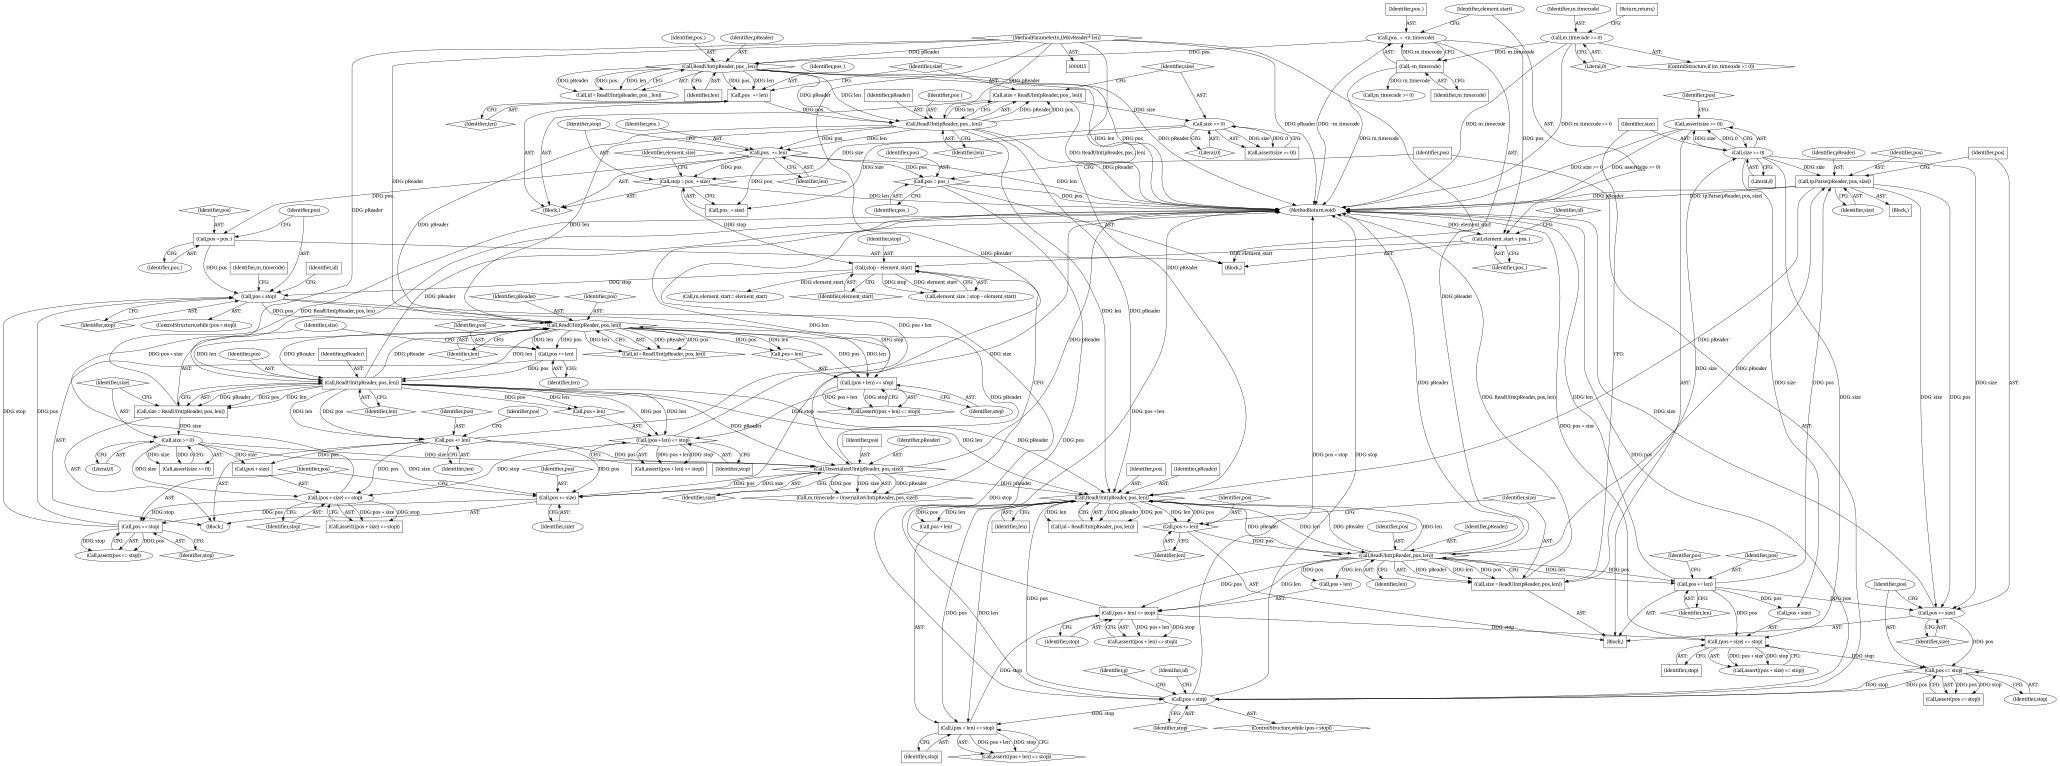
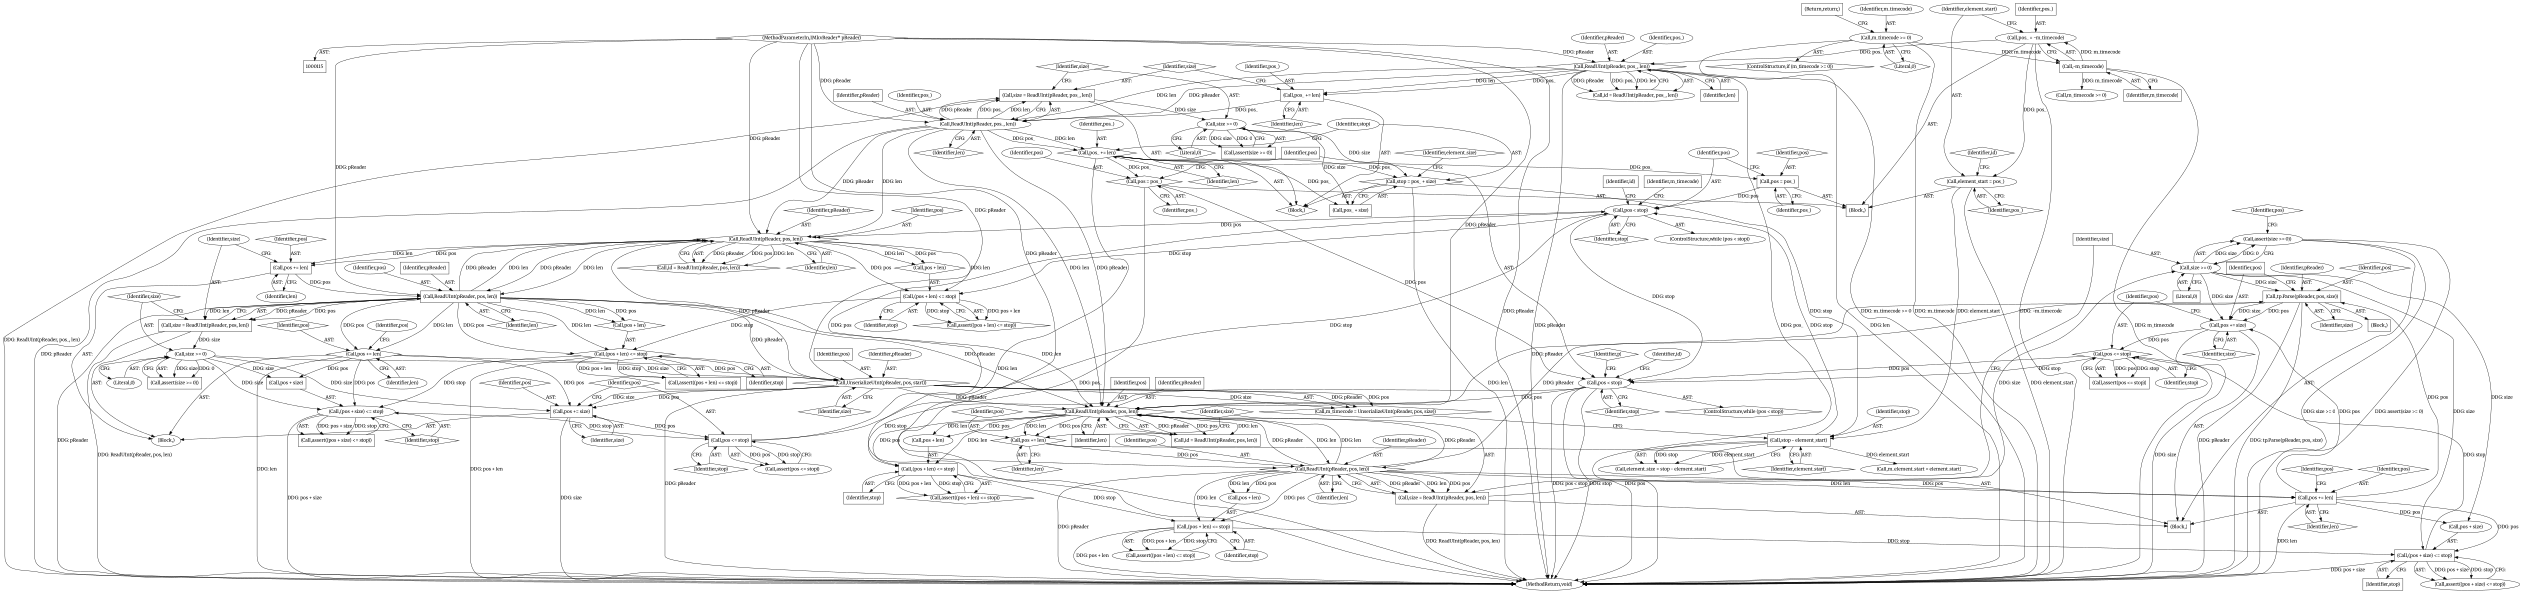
node "(MethodParameterIn,IMkvReader* len)": label "(MethodParameterIn,IMkvReader* len)" -> "(MethodParameterIn,IMkvReader* pReader)"
edge "(MethodReturn,void)" -> "(Call,element_start = pos_)": reversed
node "(Call,UnserializeUInt(pReader, pos, size))": label "(Call,UnserializeUInt(pReader, pos, size))" -> "(Call,UnserializeUInt(pReader, pos, start))"
